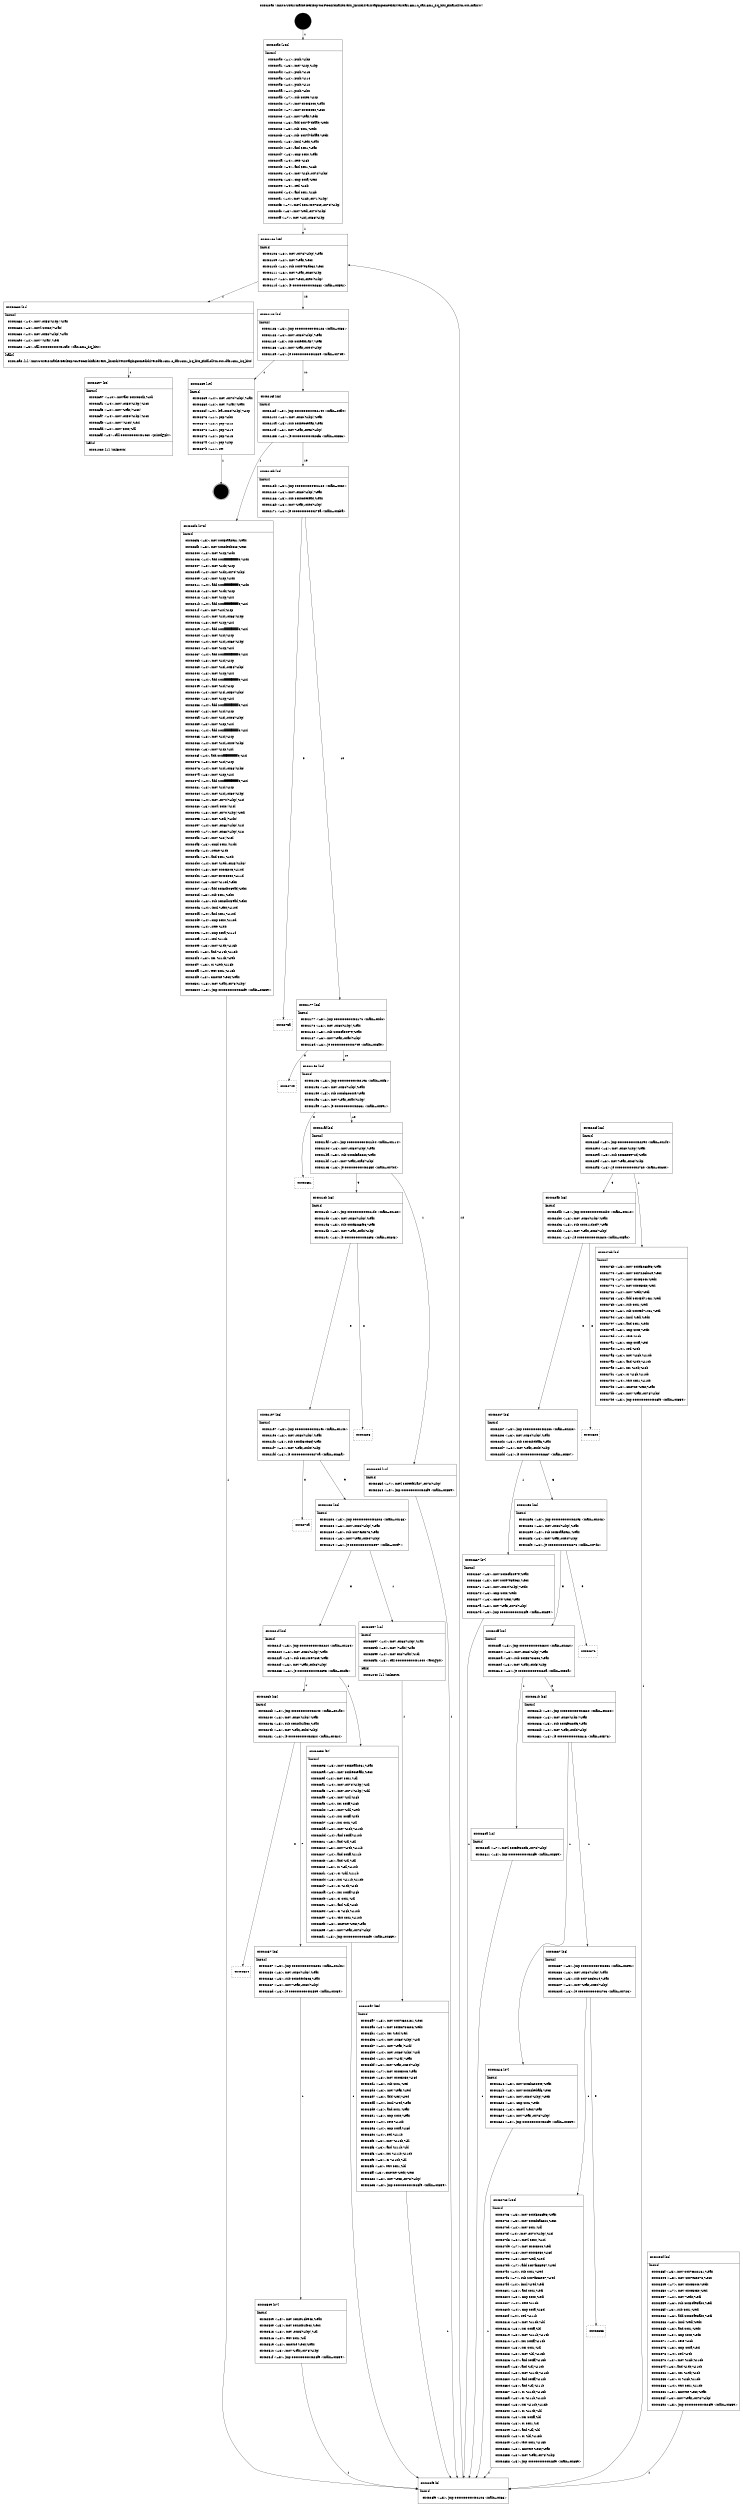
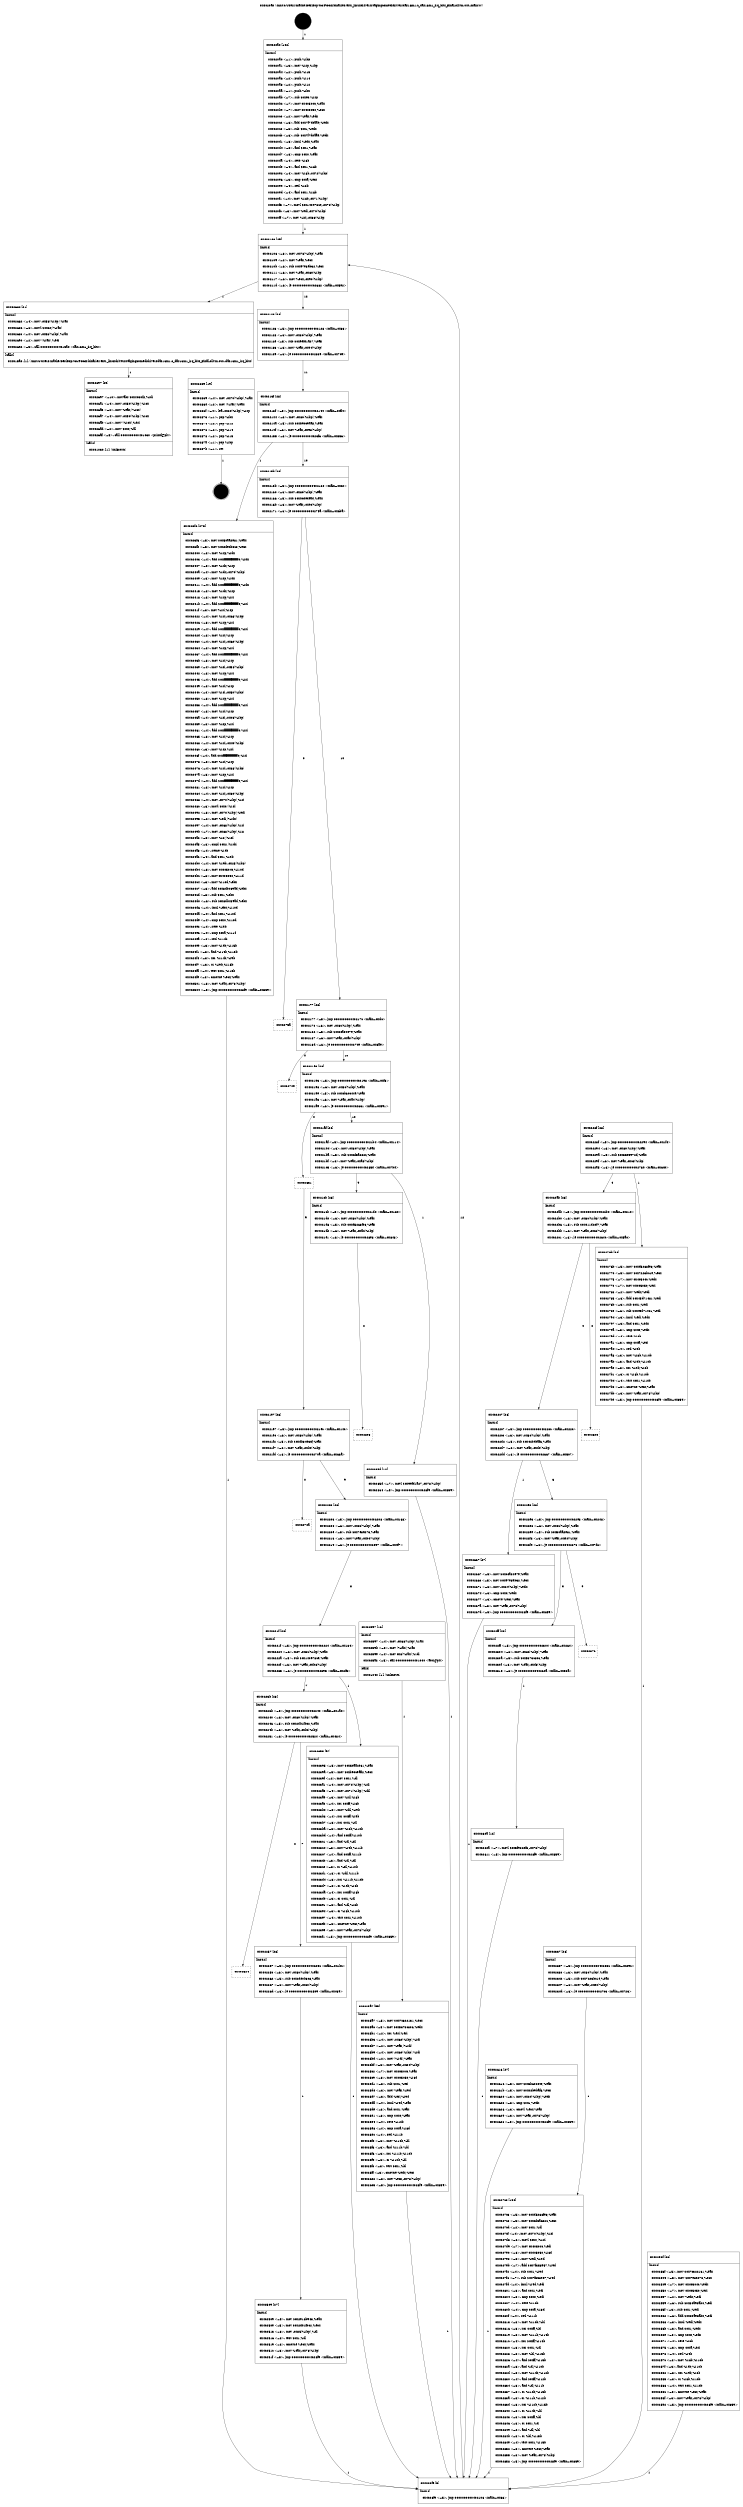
edge "0x402123 [28]" -> "0x402869 [19]": removed, label "1"
edge "0x4021cb [28]" -> "0x4021e7 [28]": now "0x402631" -> "0x4021e7 [28]"
edge "0x402203 [28]" -> "0x402597 [16]": removed, label "1"
node "0x40231b [28]": removed
node "0x402353": removed
